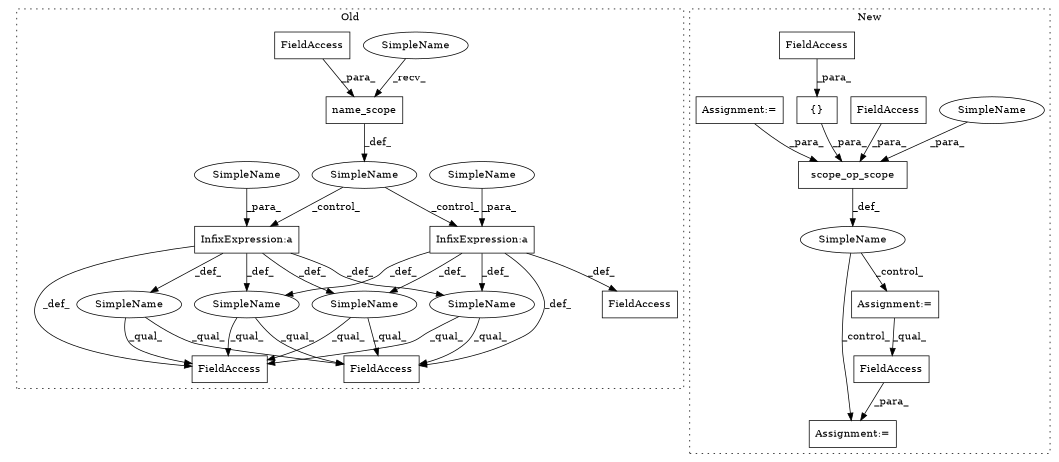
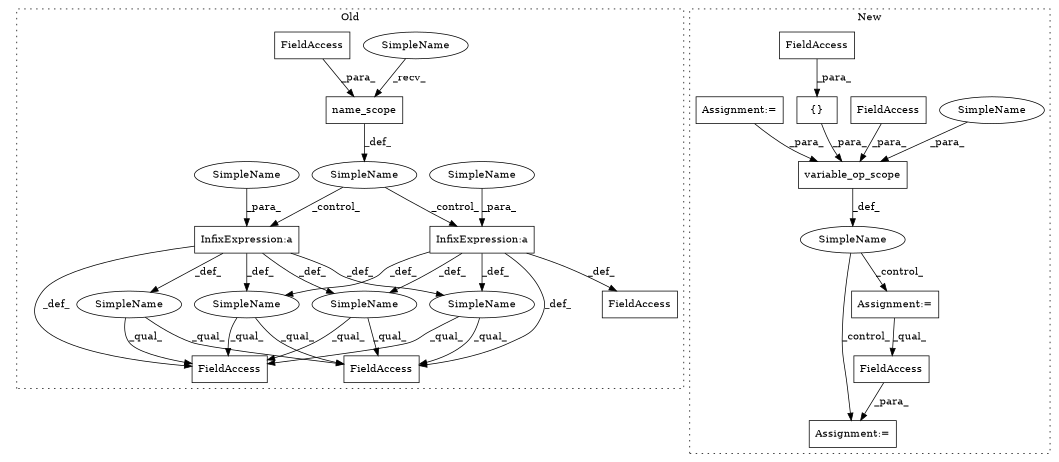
node "scope_op_scope": label "scope_op_scope" -> "variable_op_scope"
